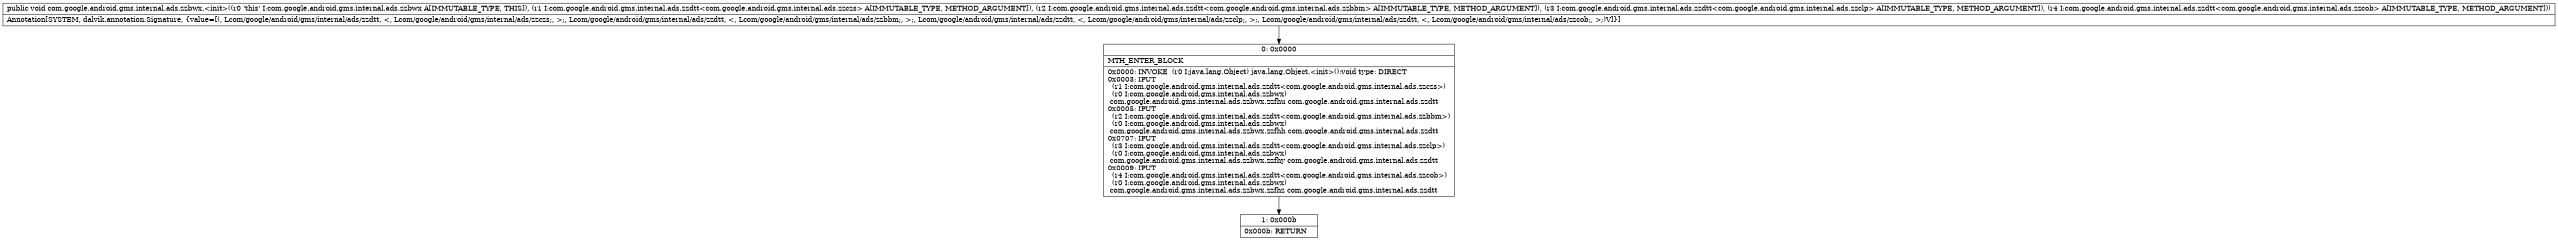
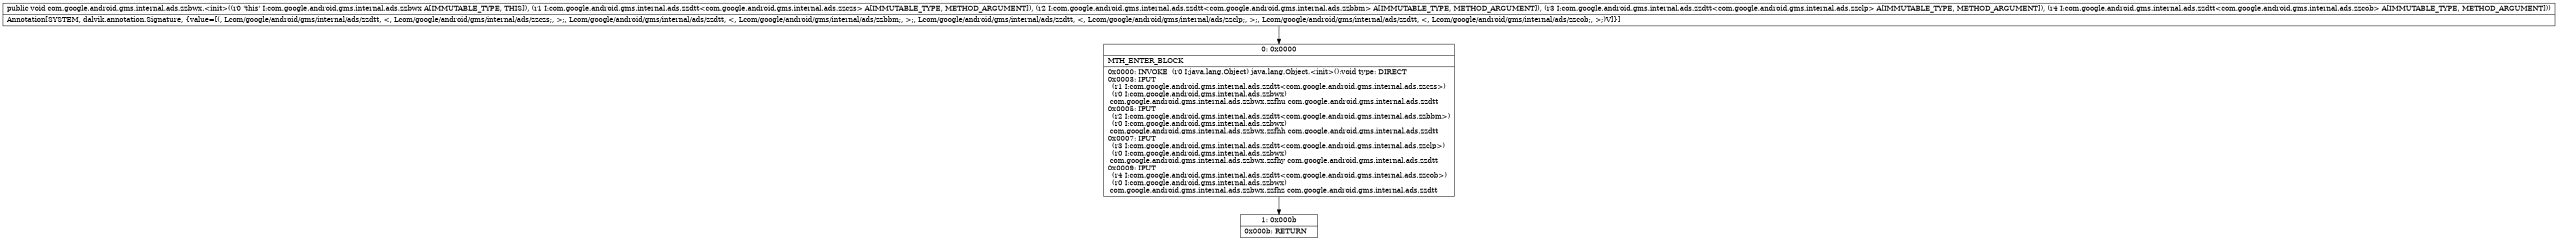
node "0: 0x0000": text "0x0707: IPUT" -> "0x0007: IPUT"
